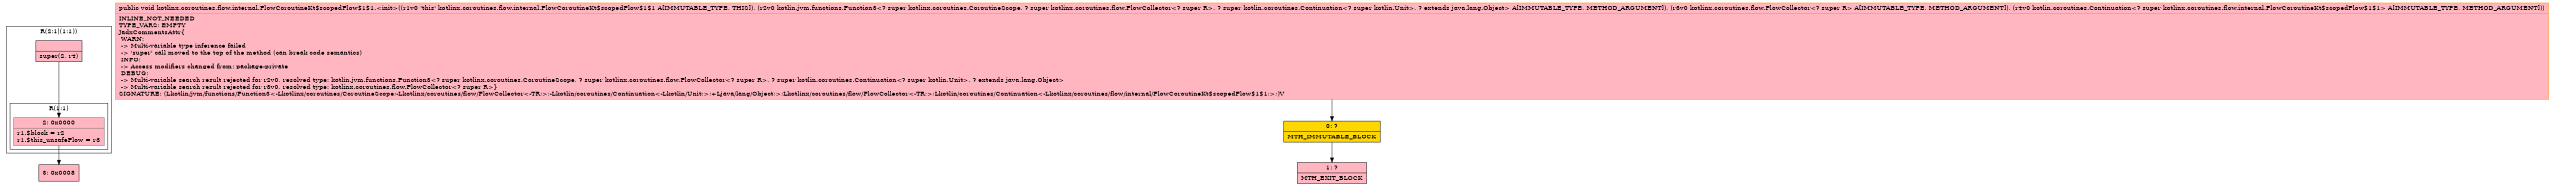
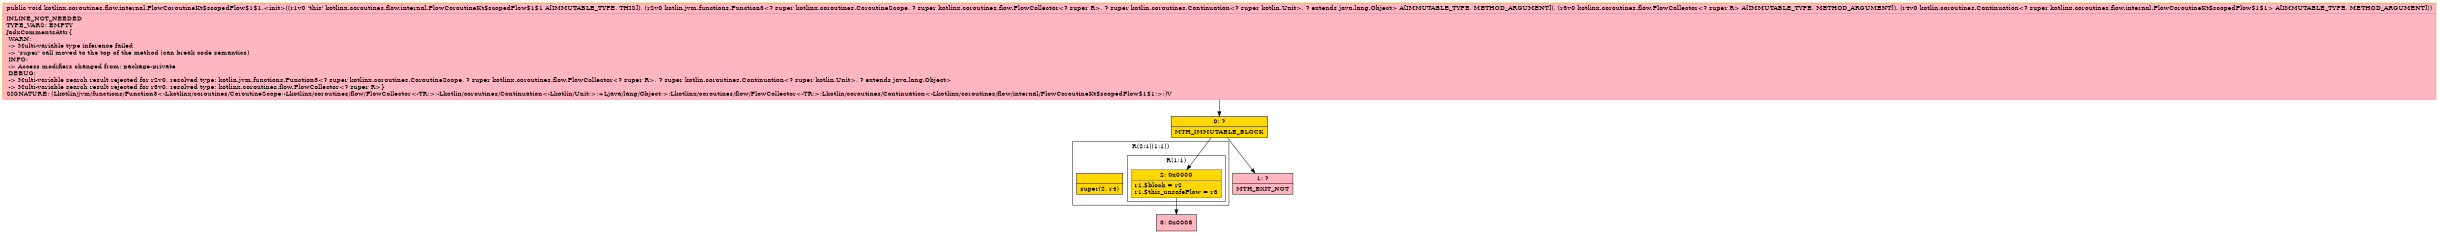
node "super(2, r4)": fillcolor lightpink -> gold
edge "super(2, r4)" -> "2: 0x0000": now "0: ?" -> "2: 0x0000"
node "2: 0x0000": fillcolor lightpink -> gold
node "1: ?": text "MTH_EXIT_BLOCK" -> "MTH_EXIT_NOT"
